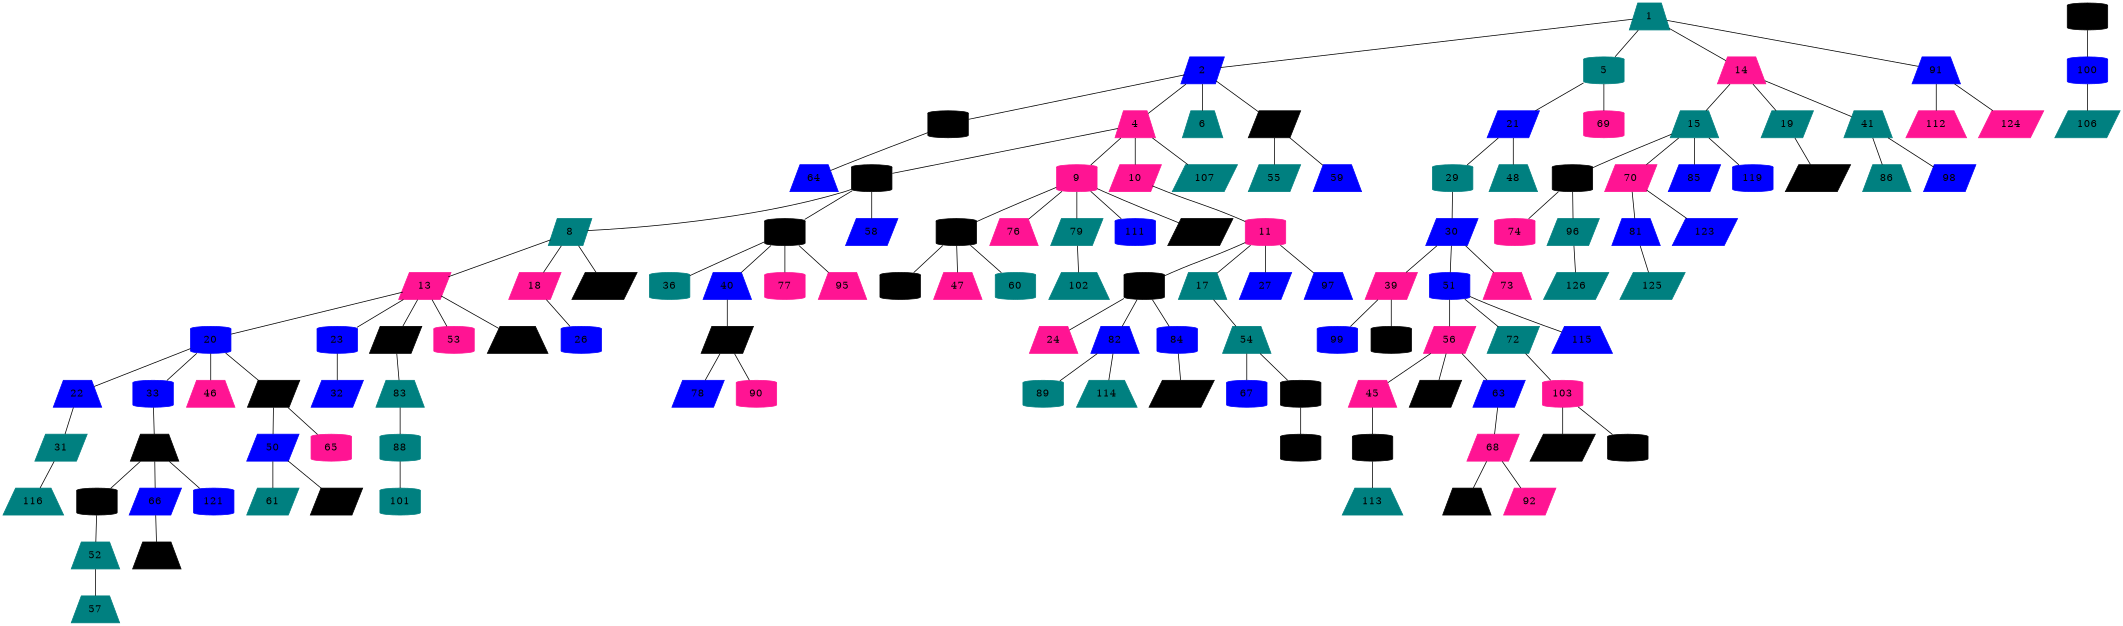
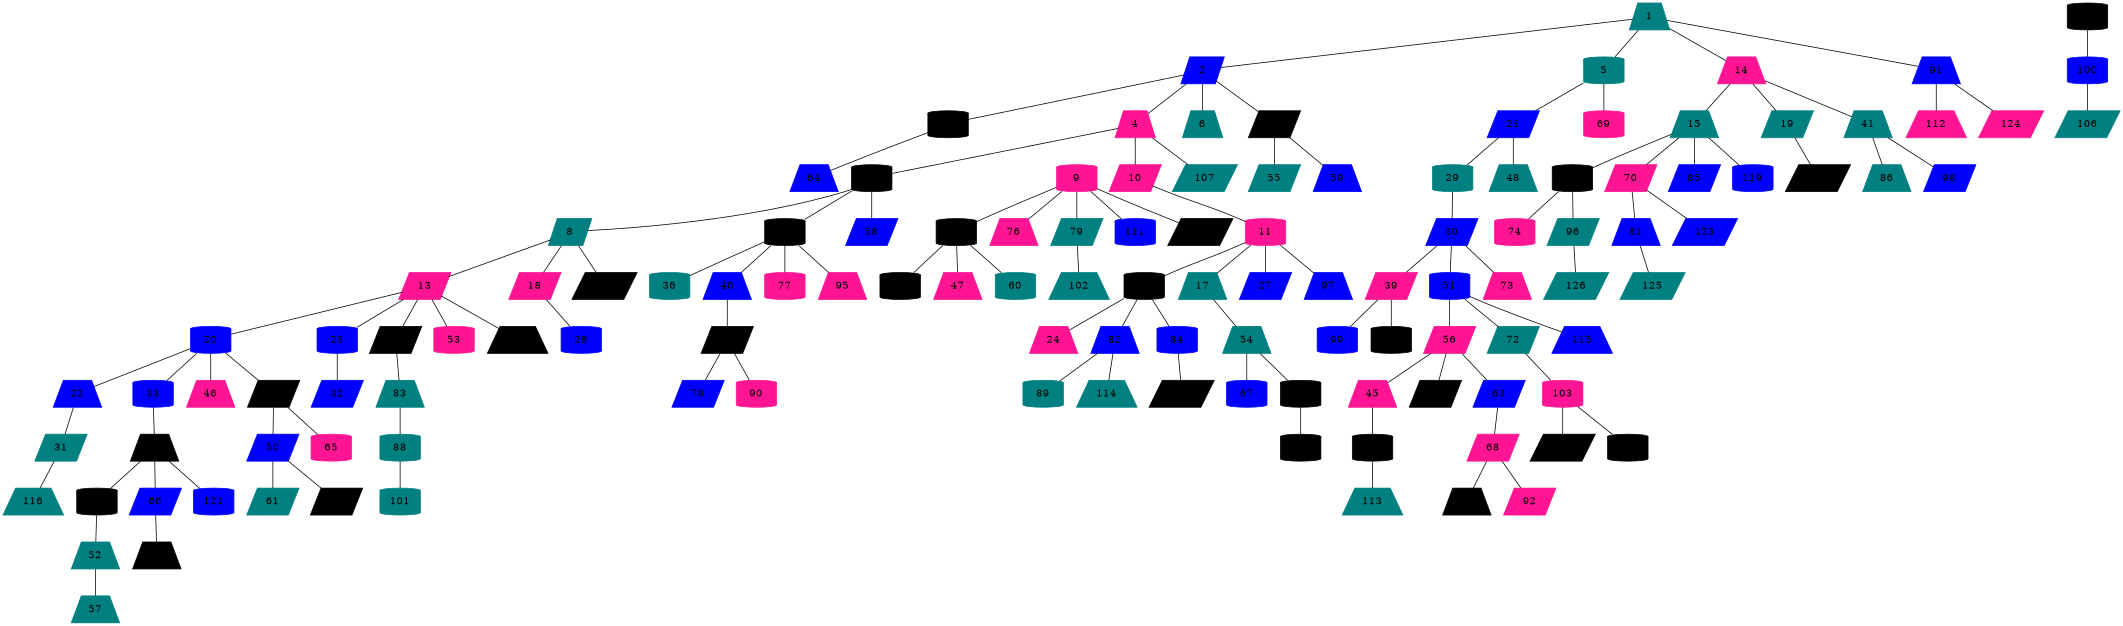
edge "4" -- "9": removed
